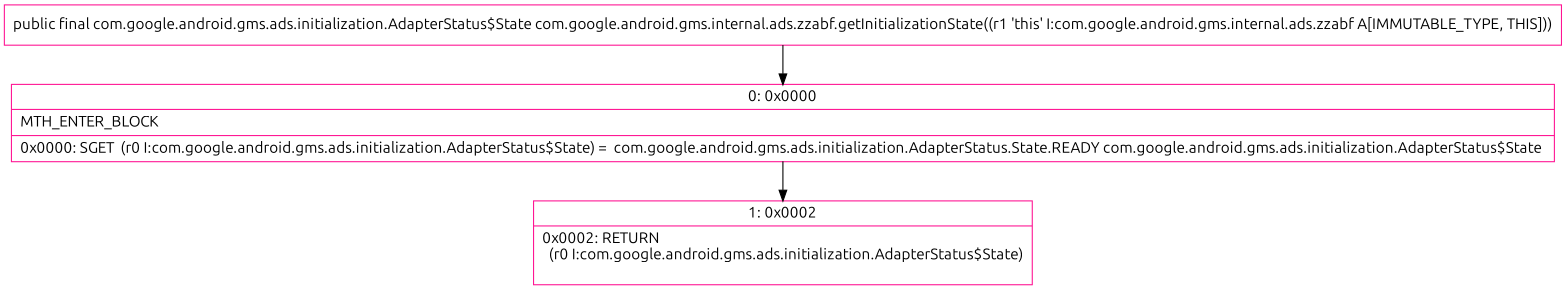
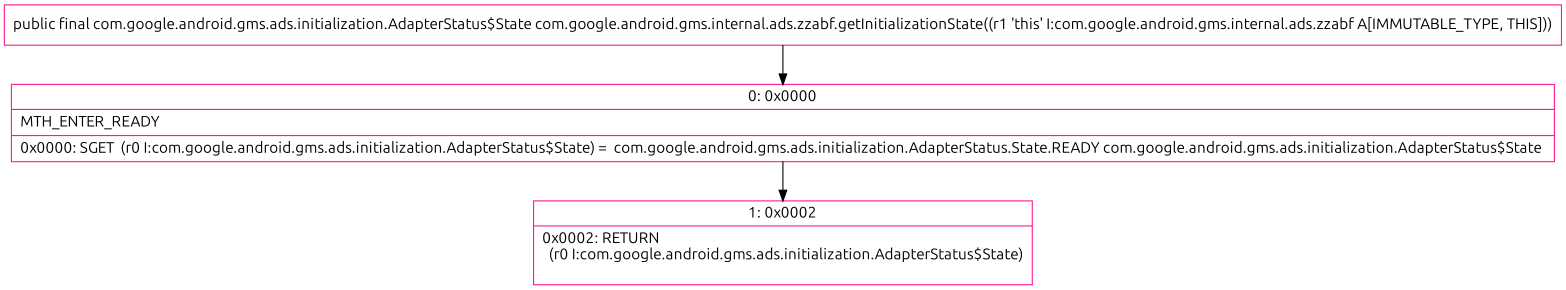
node "0: 0x0000": text "MTH_ENTER_BLOCK" -> "MTH_ENTER_READY"
